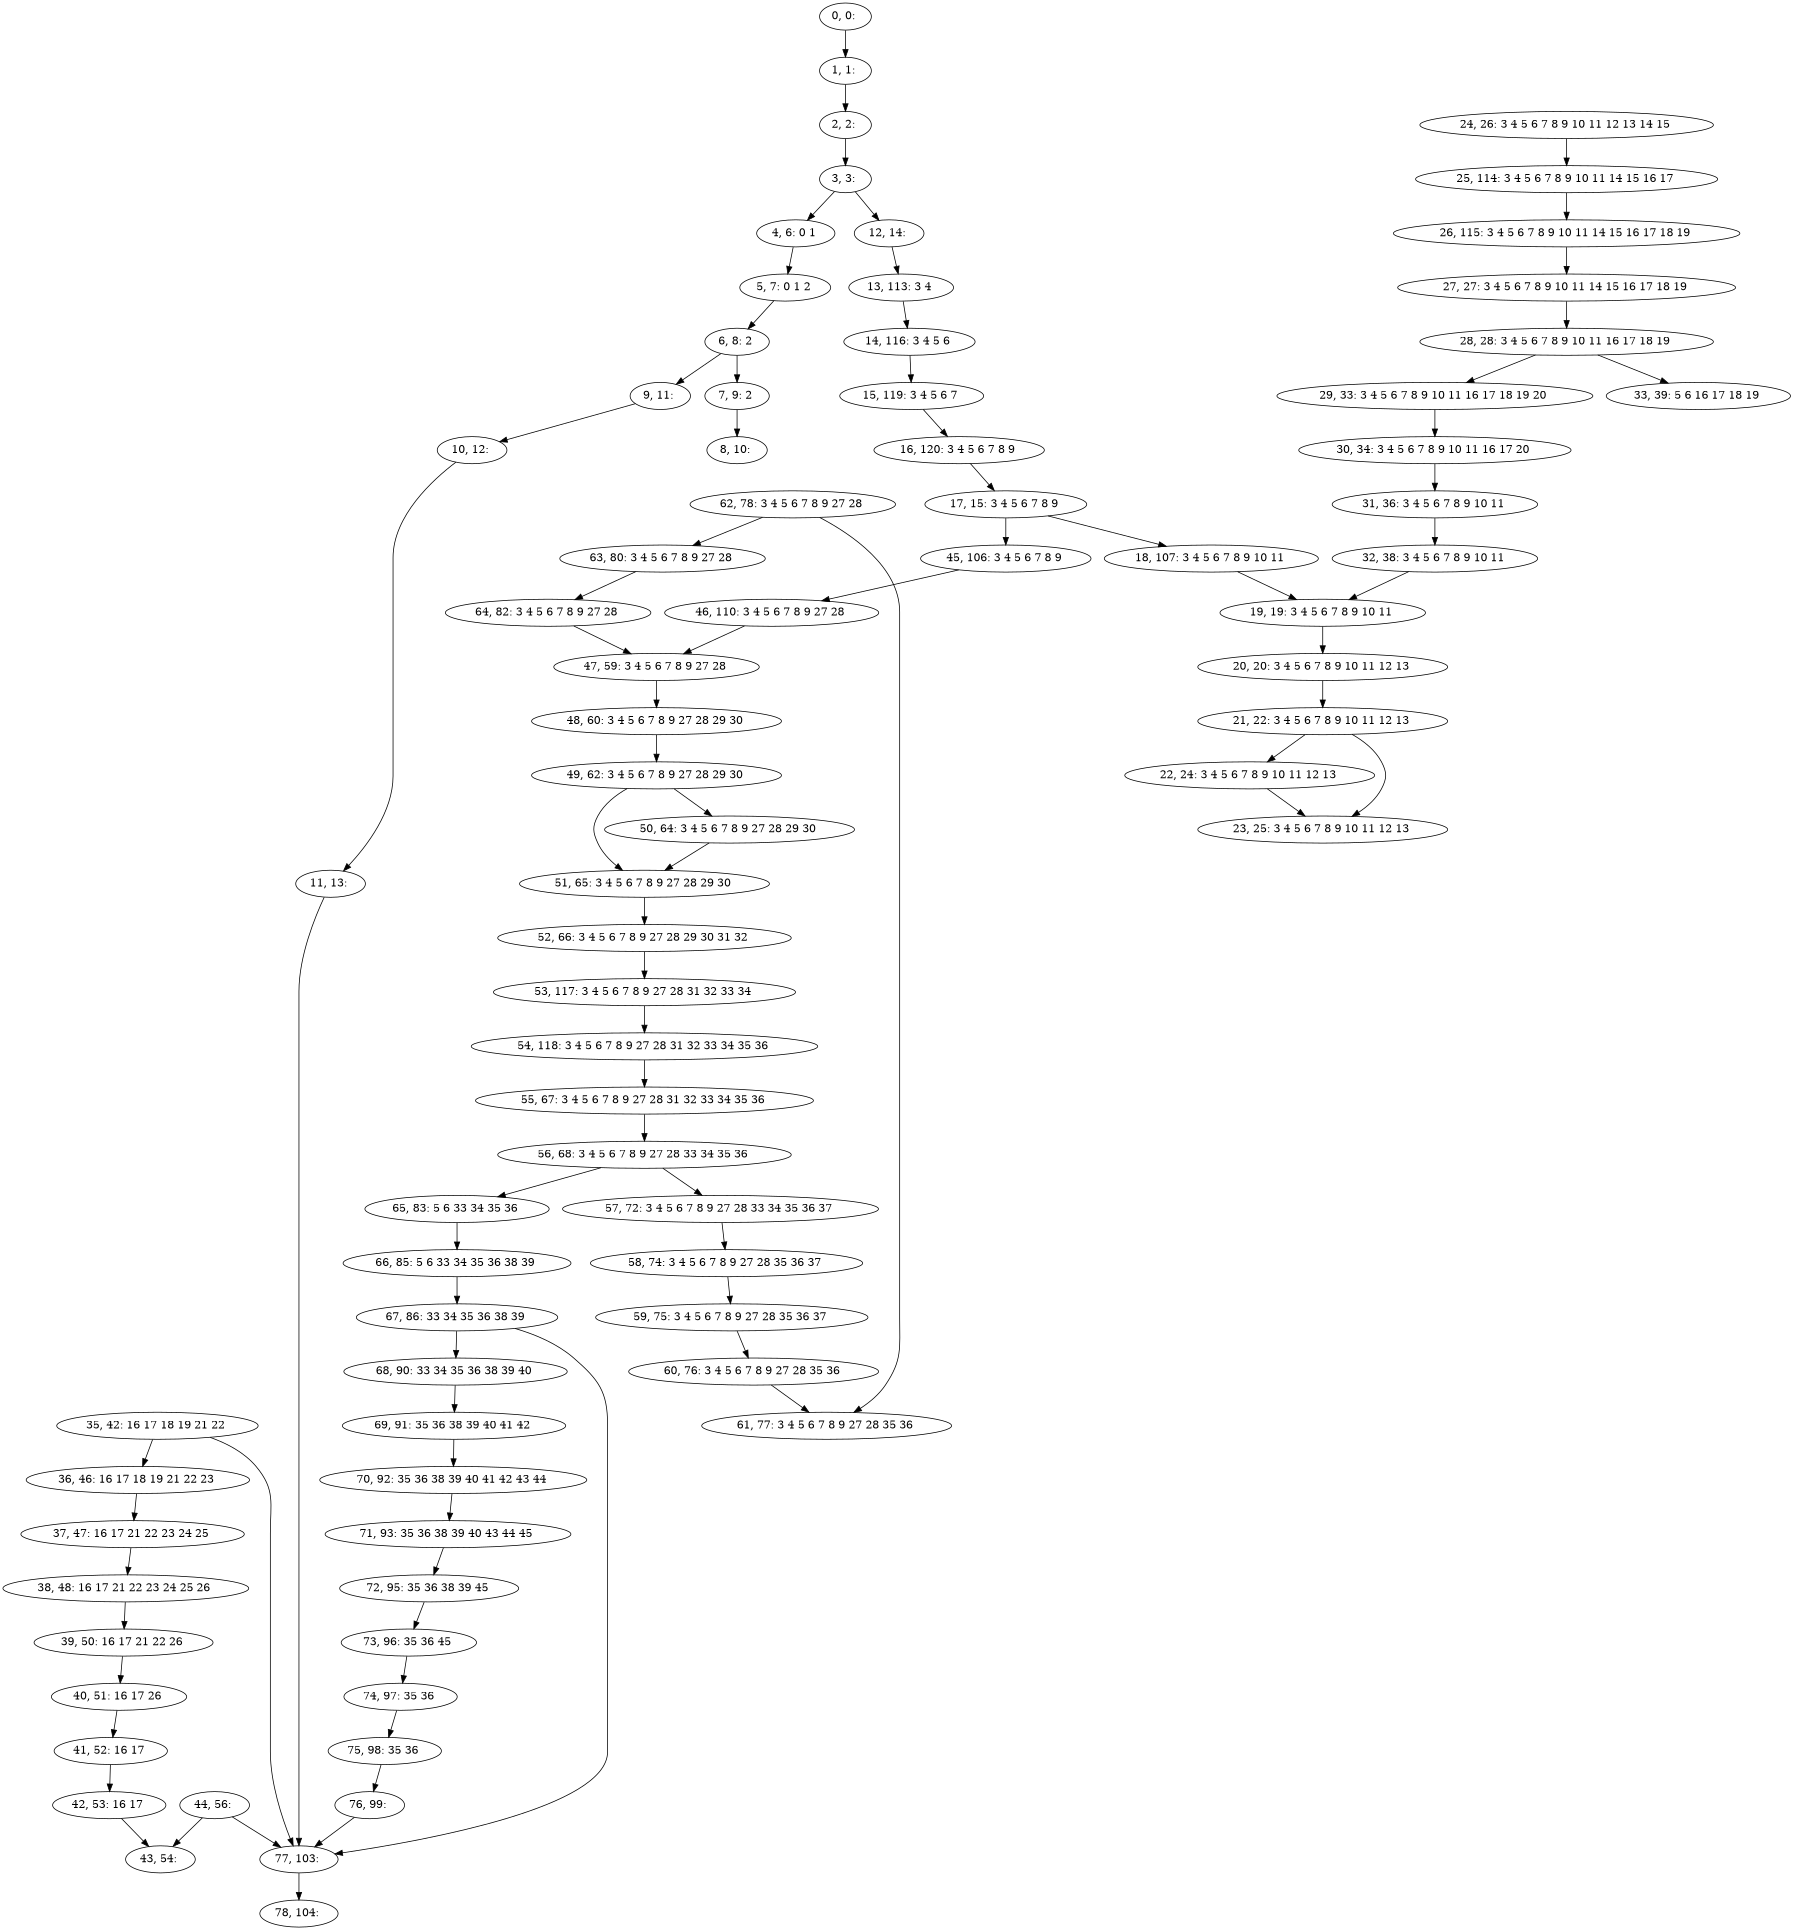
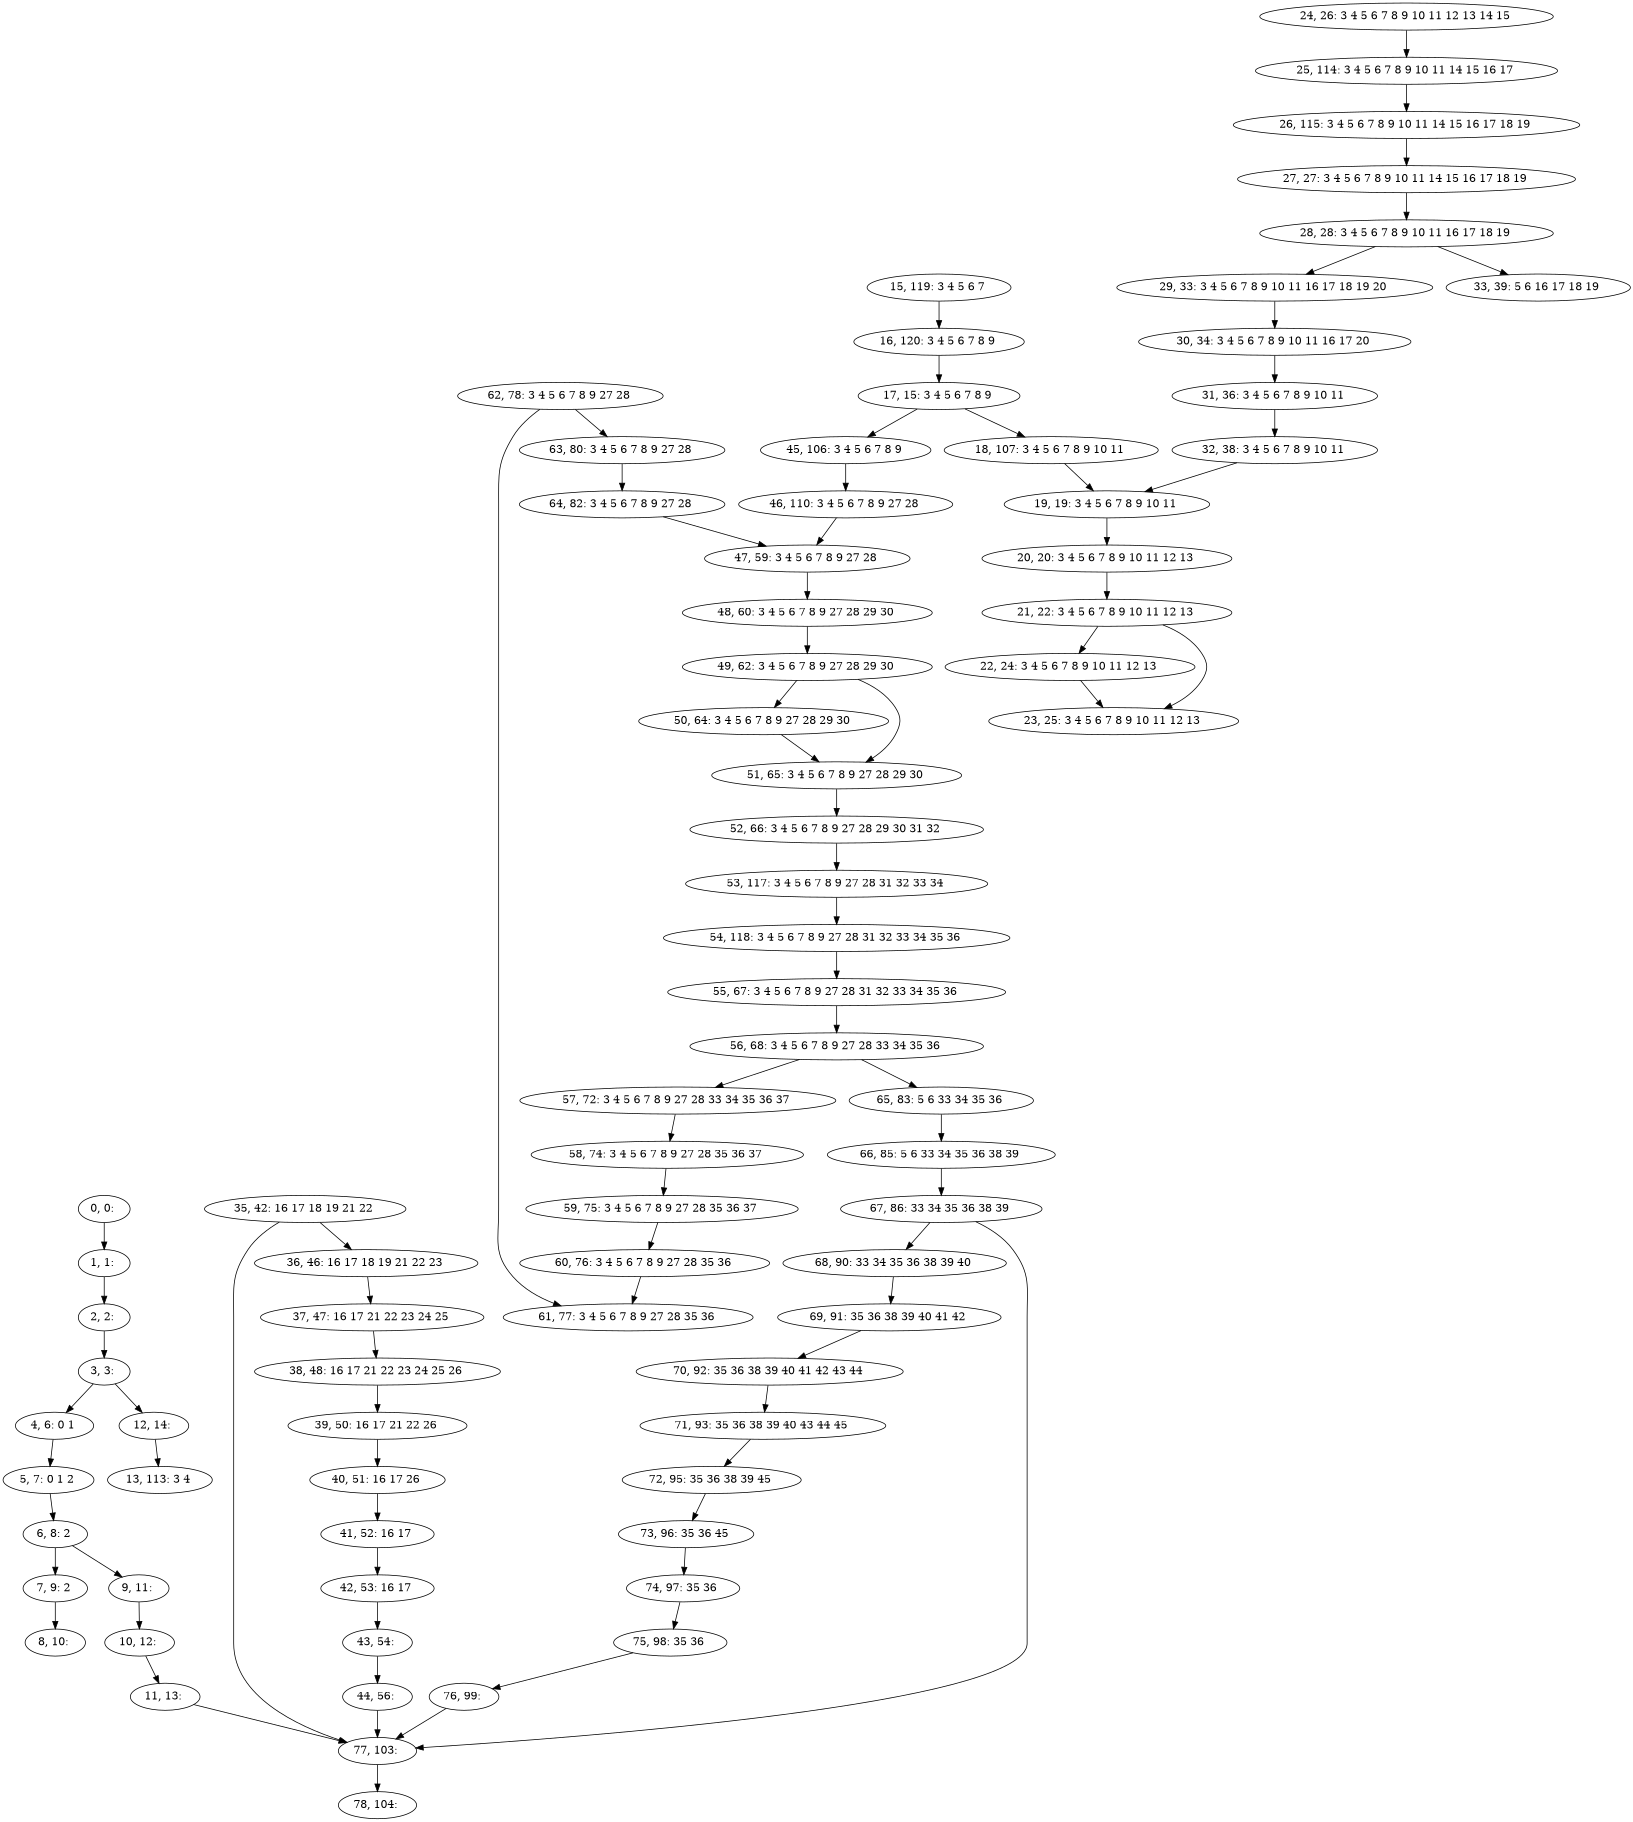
node "14, 116: 3 4 5 6": removed
edge "44, 56:" -> "43, 54:": reversed
